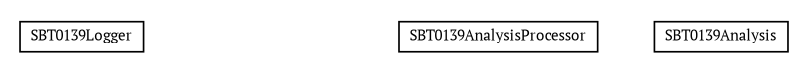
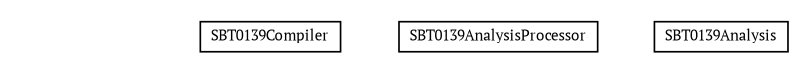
node "SBT0139Logger": removed
node "SBT0139Compiler": added
